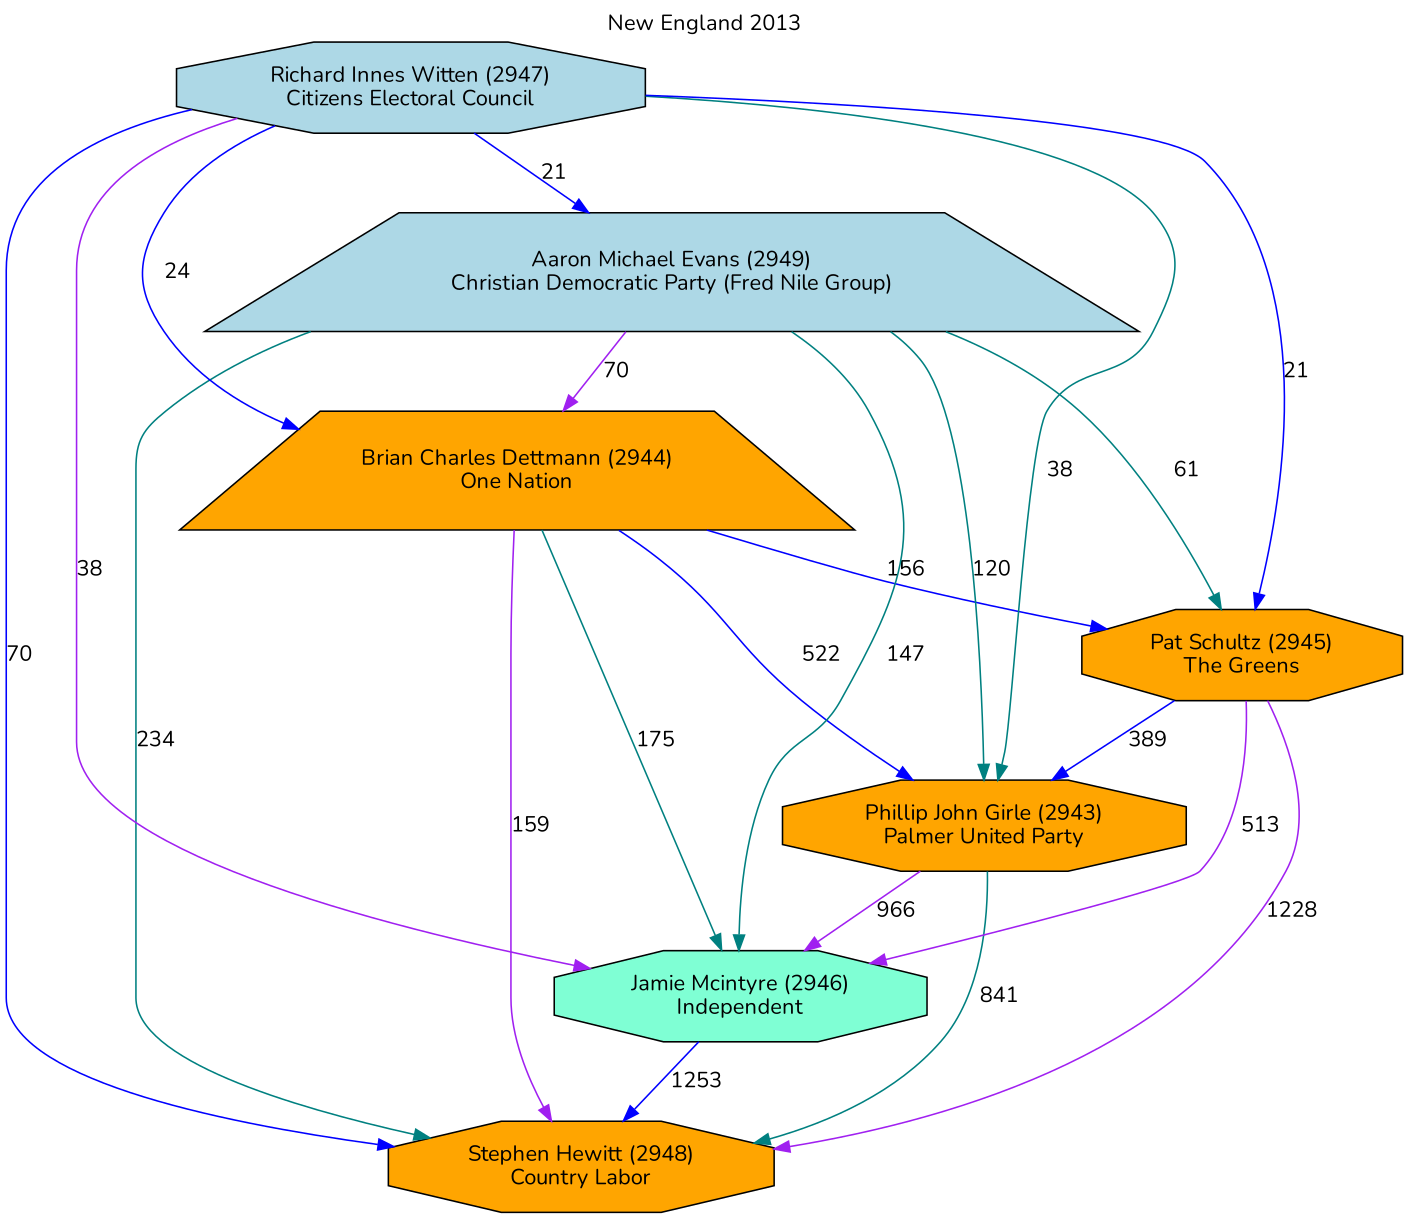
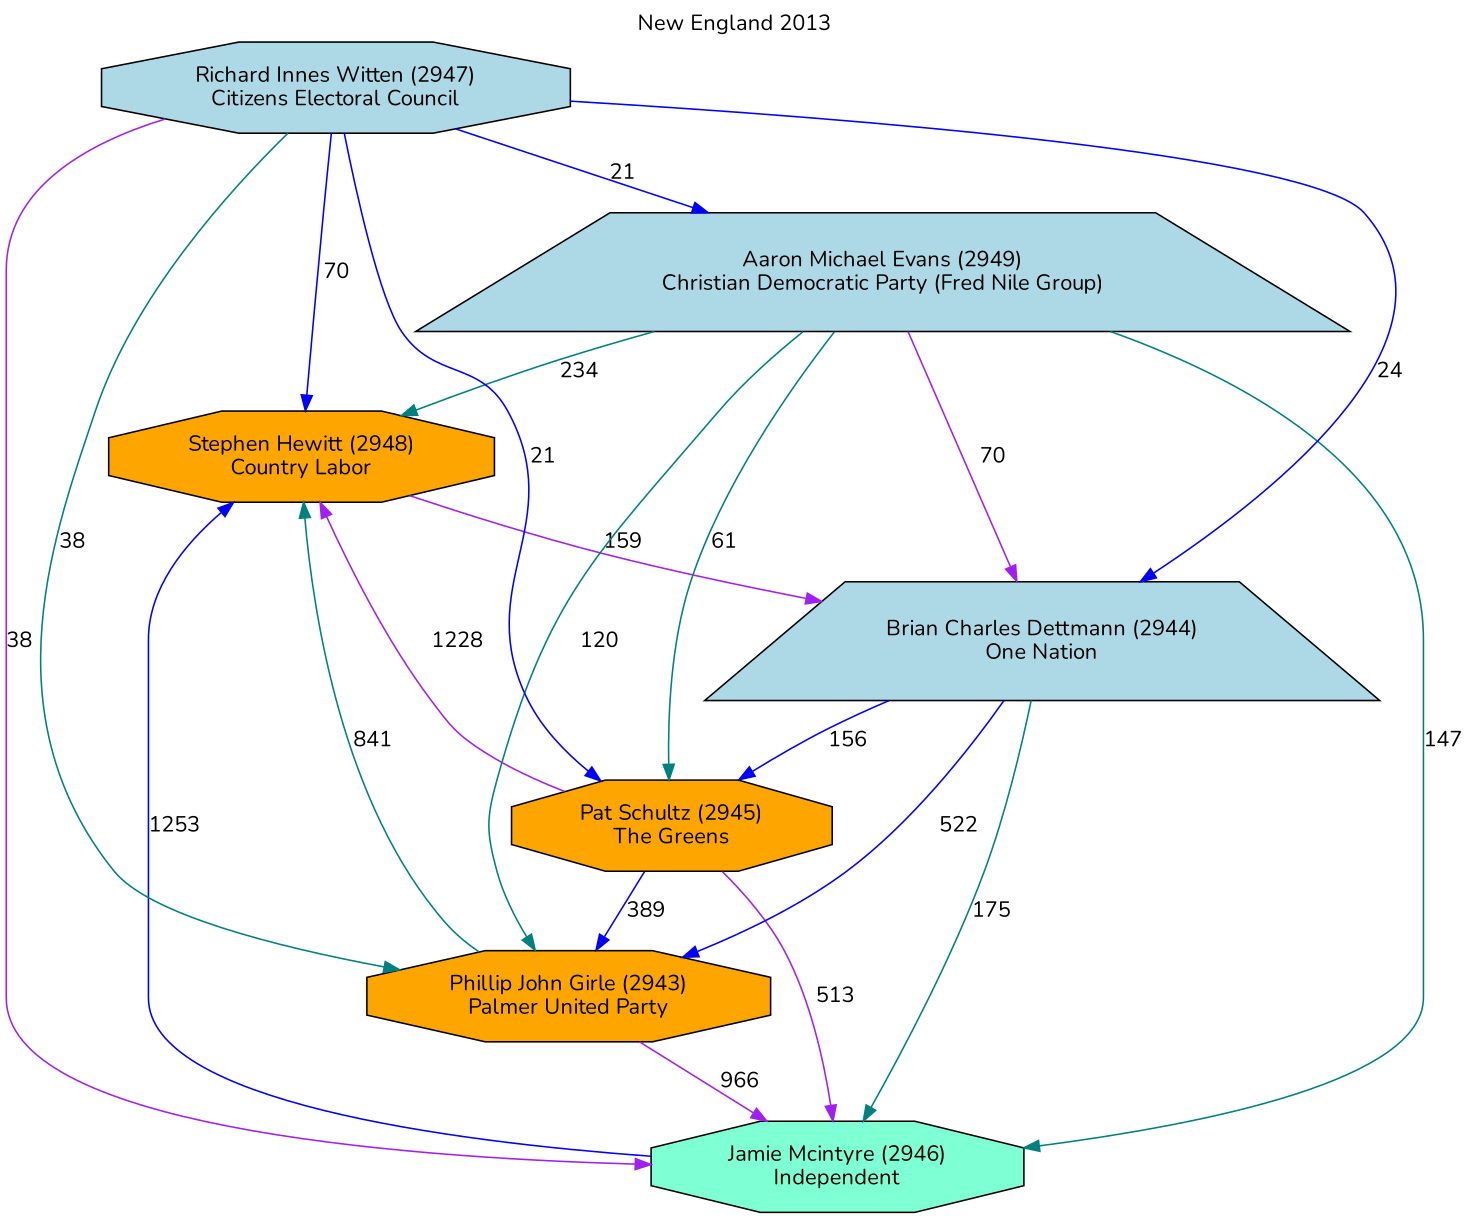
node "Brian Charles Dettmann (2944) One Nation": fillcolor orange -> lightblue
edge "Brian Charles Dettmann (2944) One Nation" -> "Stephen Hewitt (2948) Country Labor": reversed
